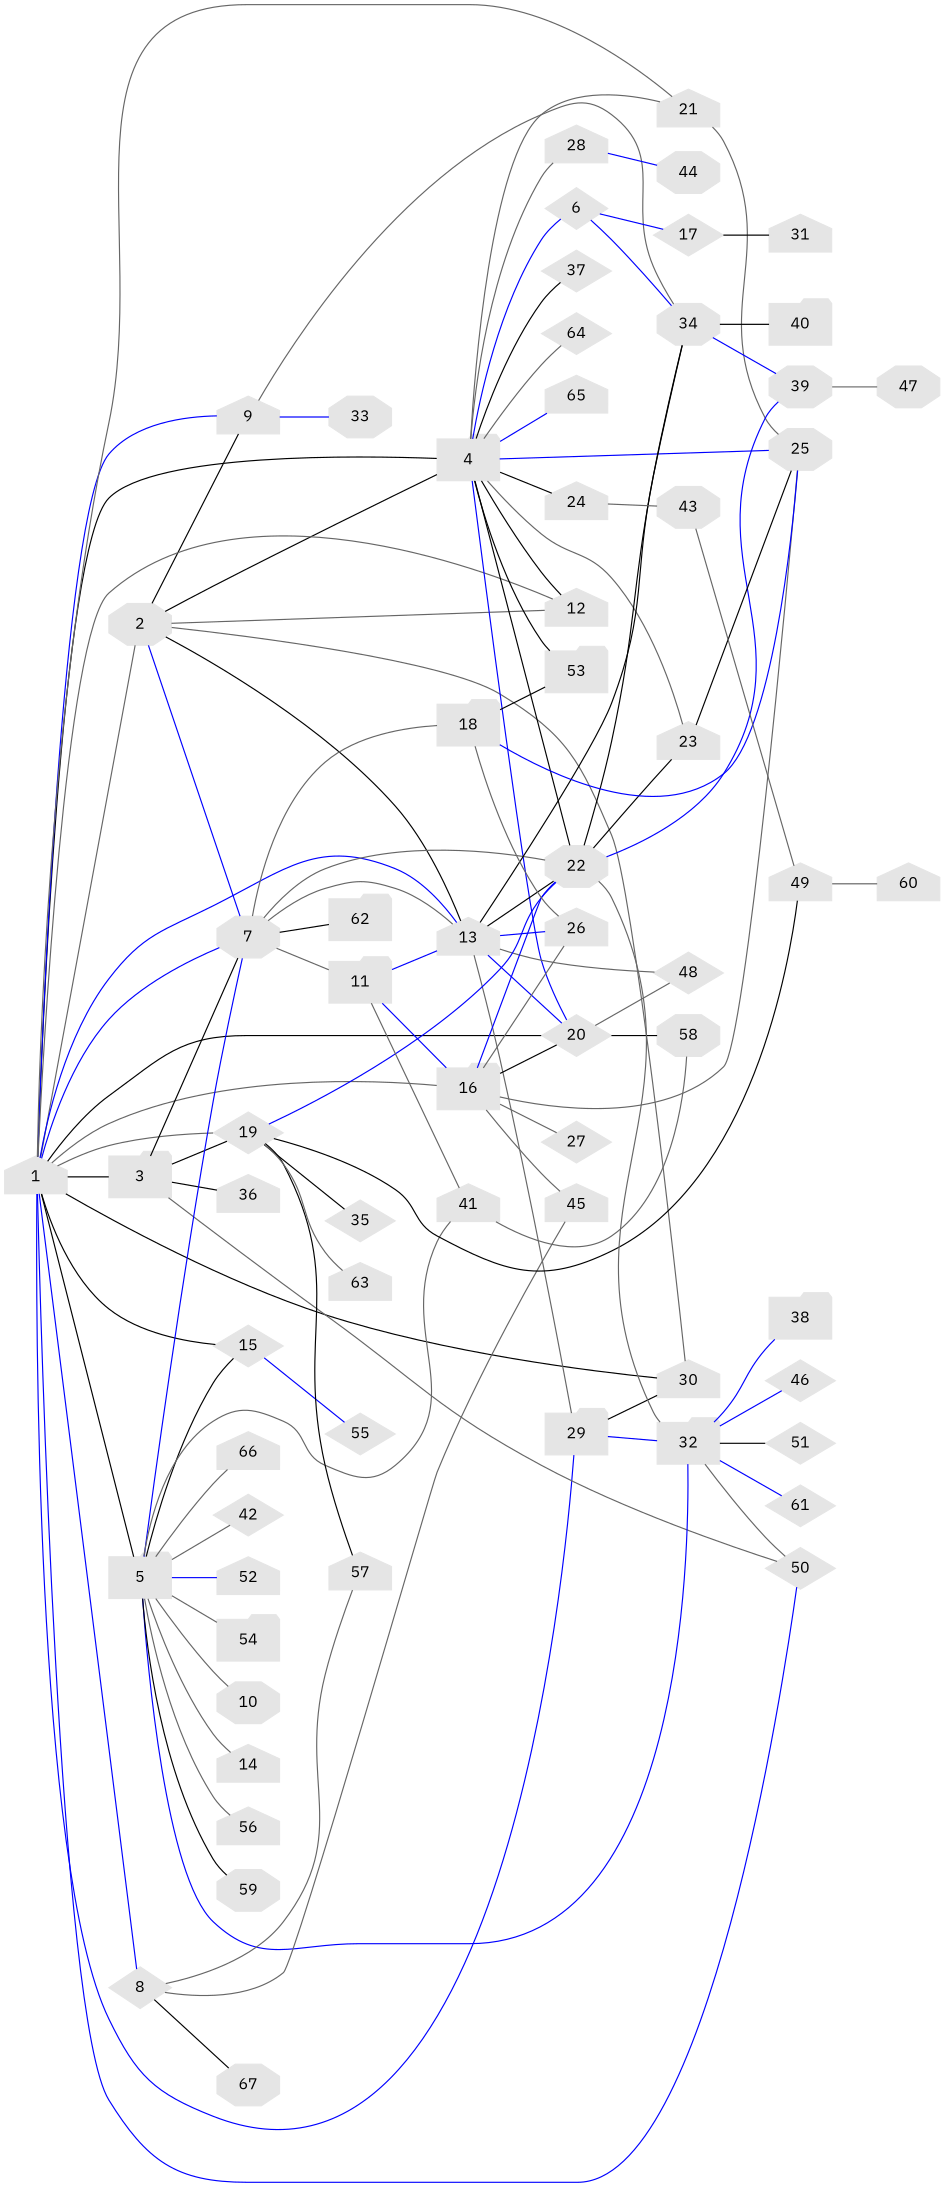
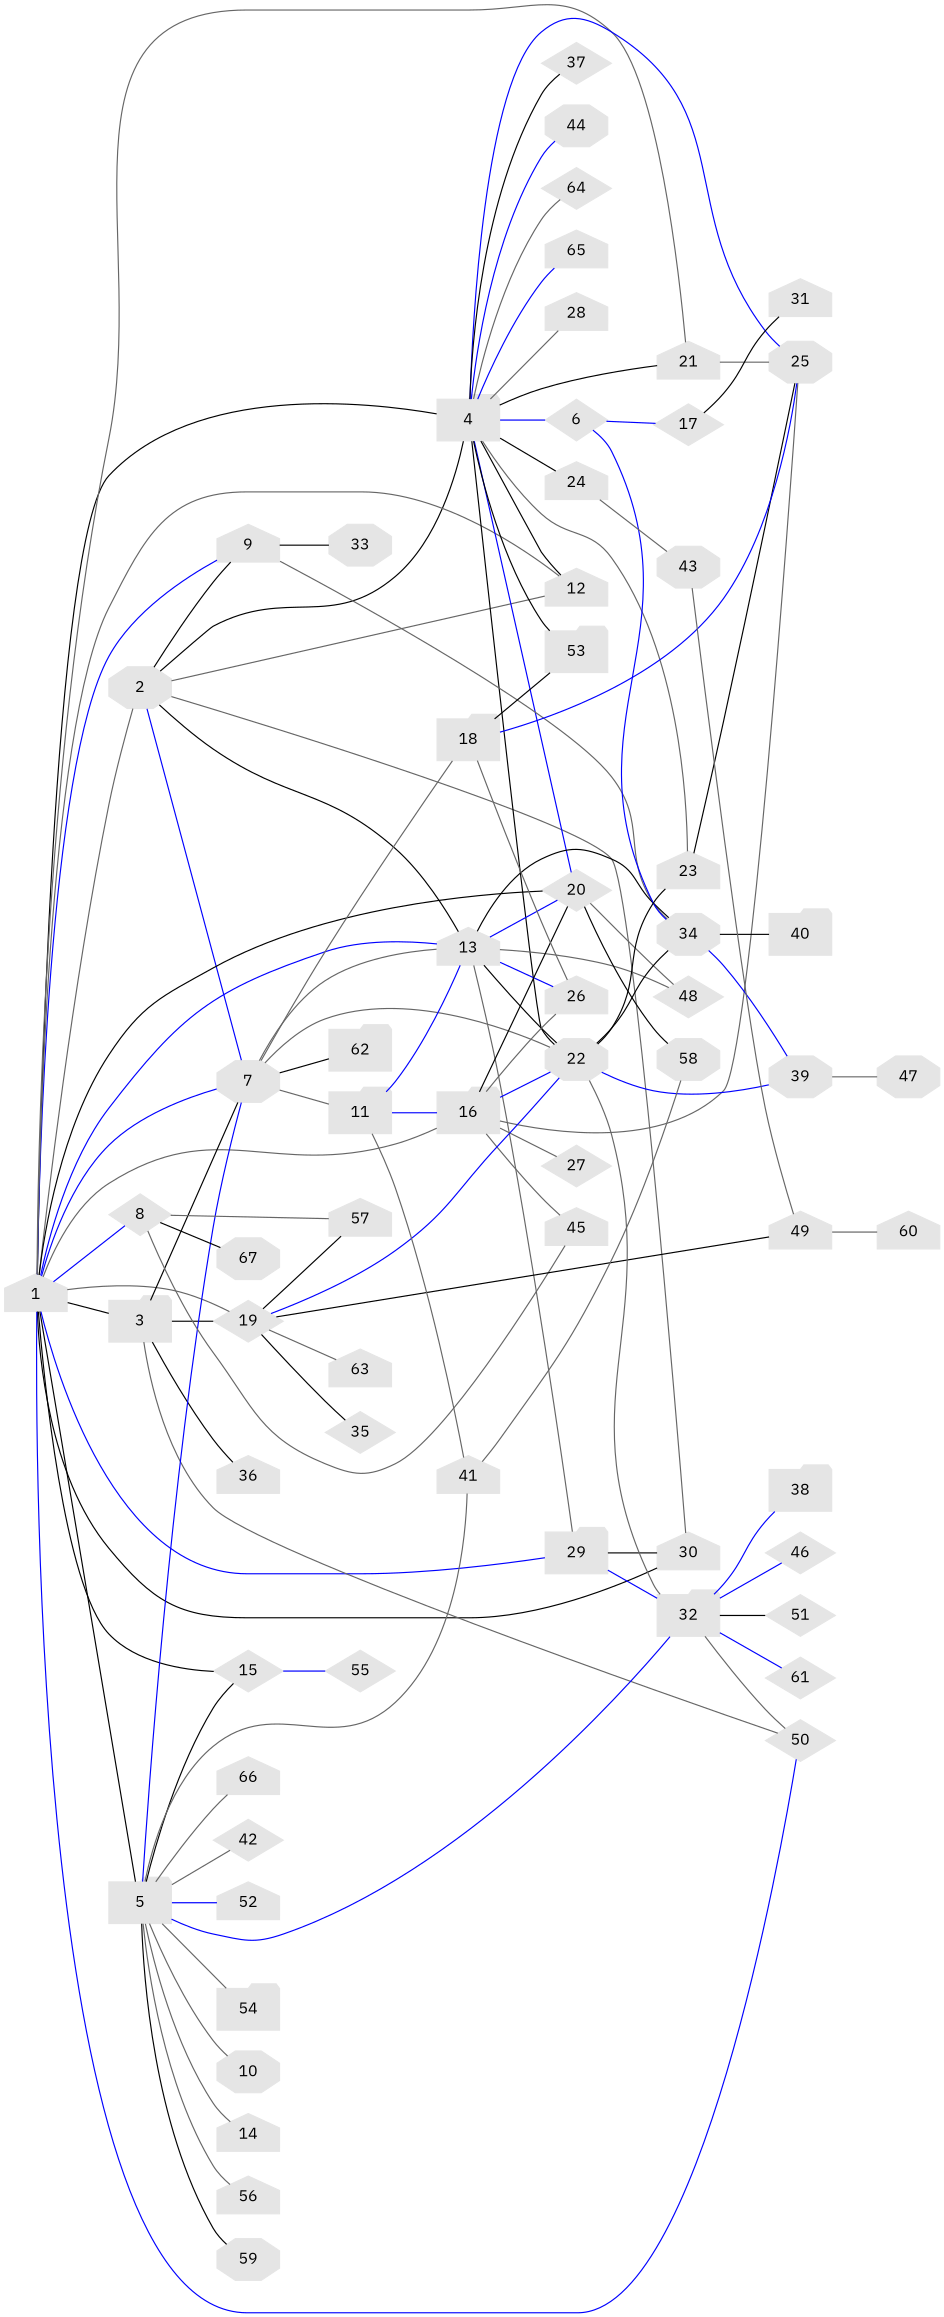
edge "28" -- "44": now "4" -- "44"
edge "21" -- "4": color gray40 -> black
edge "9" -- "33": color blue -> black
